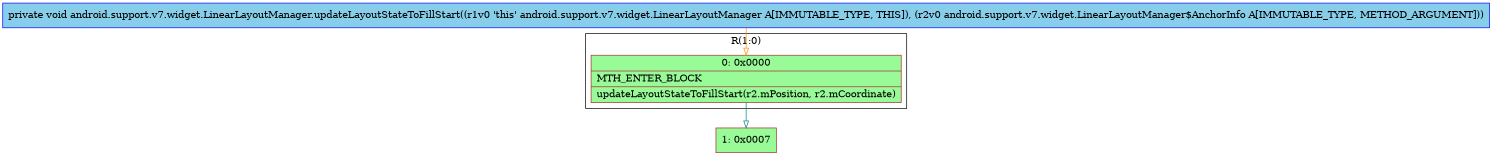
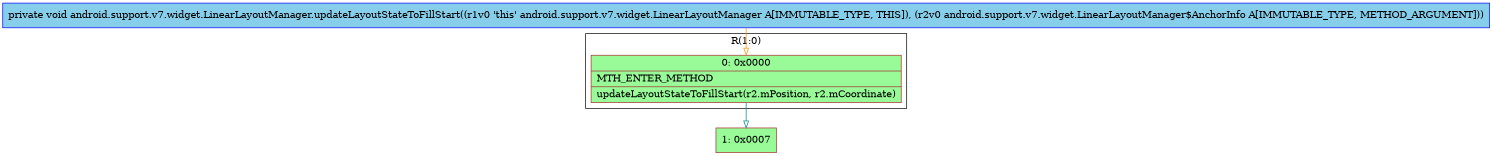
node "0: 0x0000": text "MTH_ENTER_BLOCK" -> "MTH_ENTER_METHOD"
